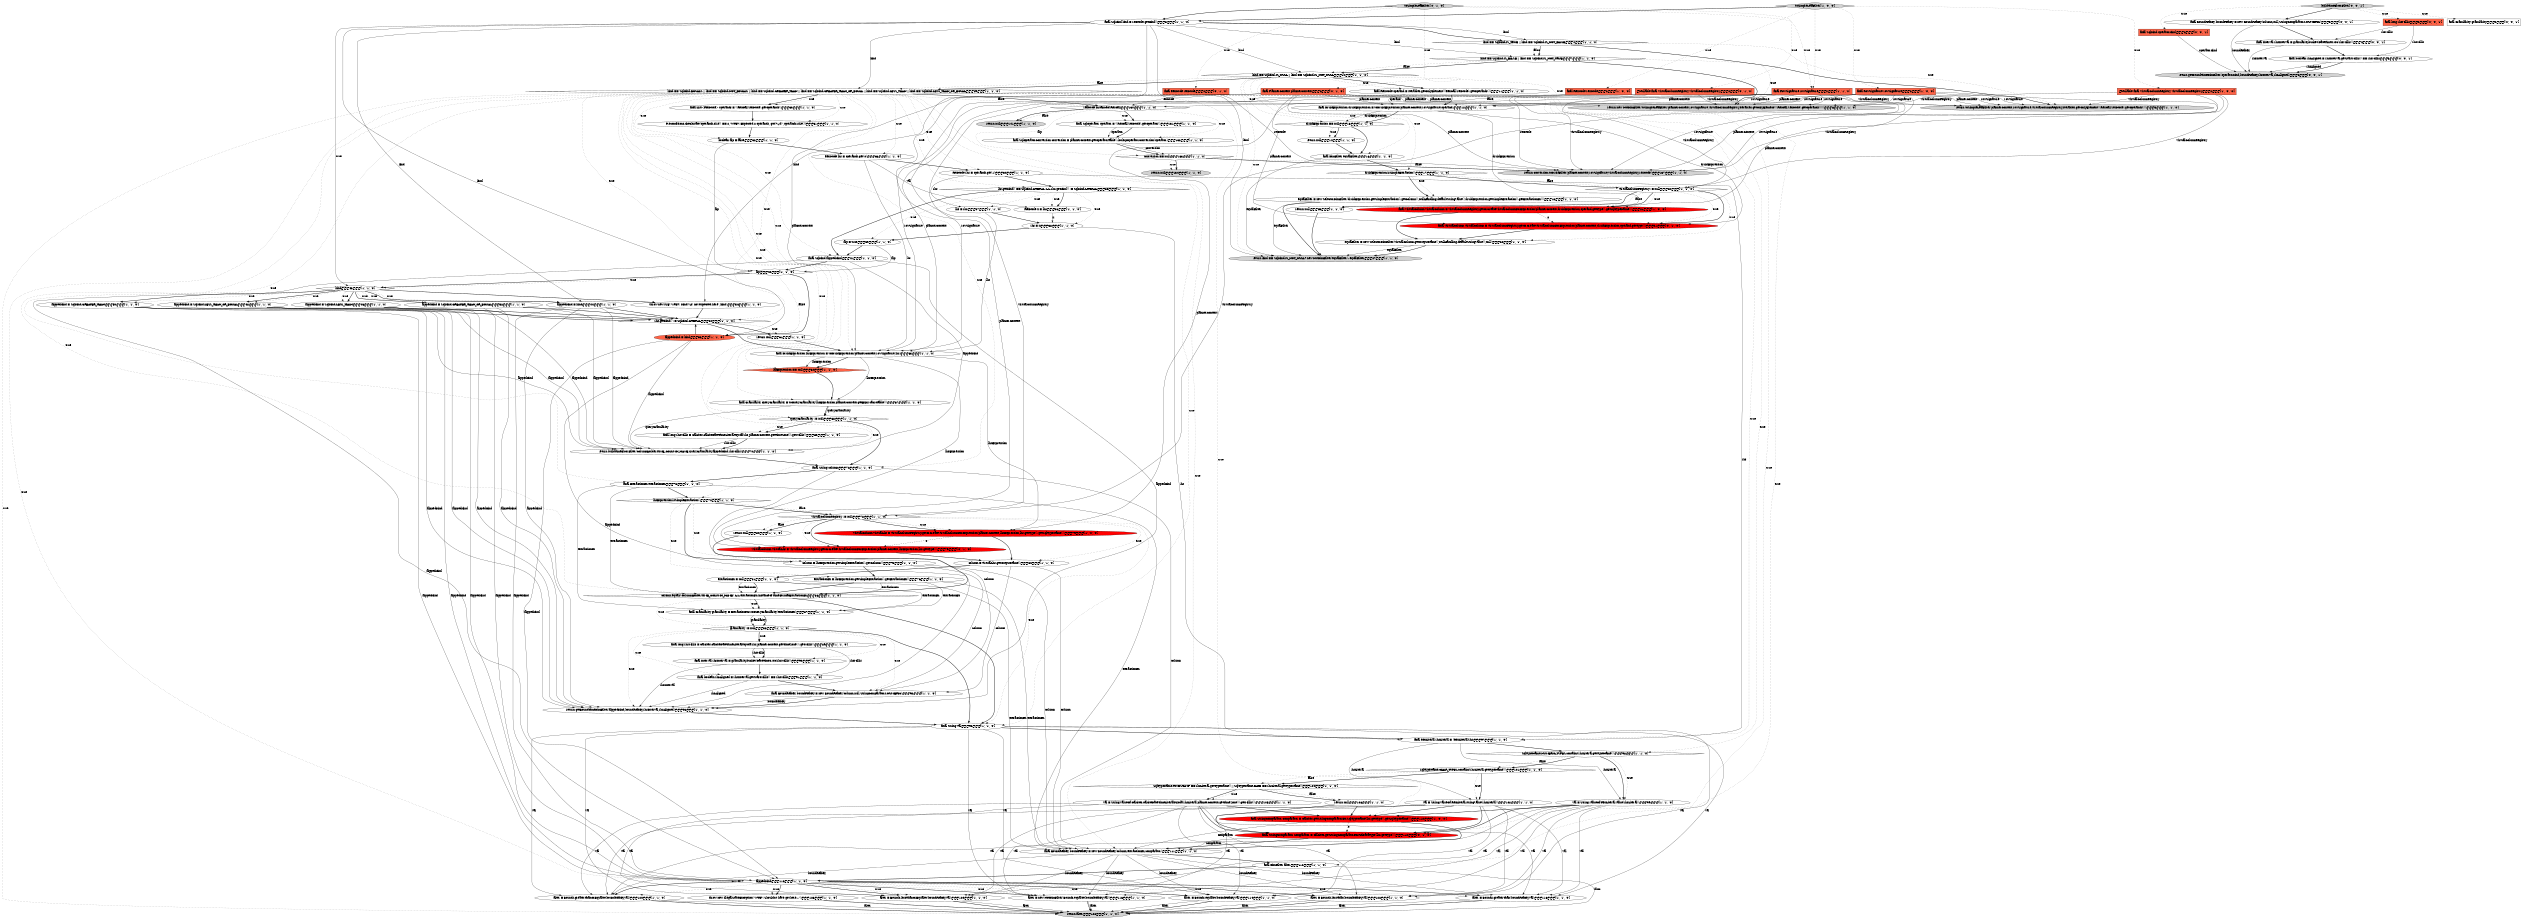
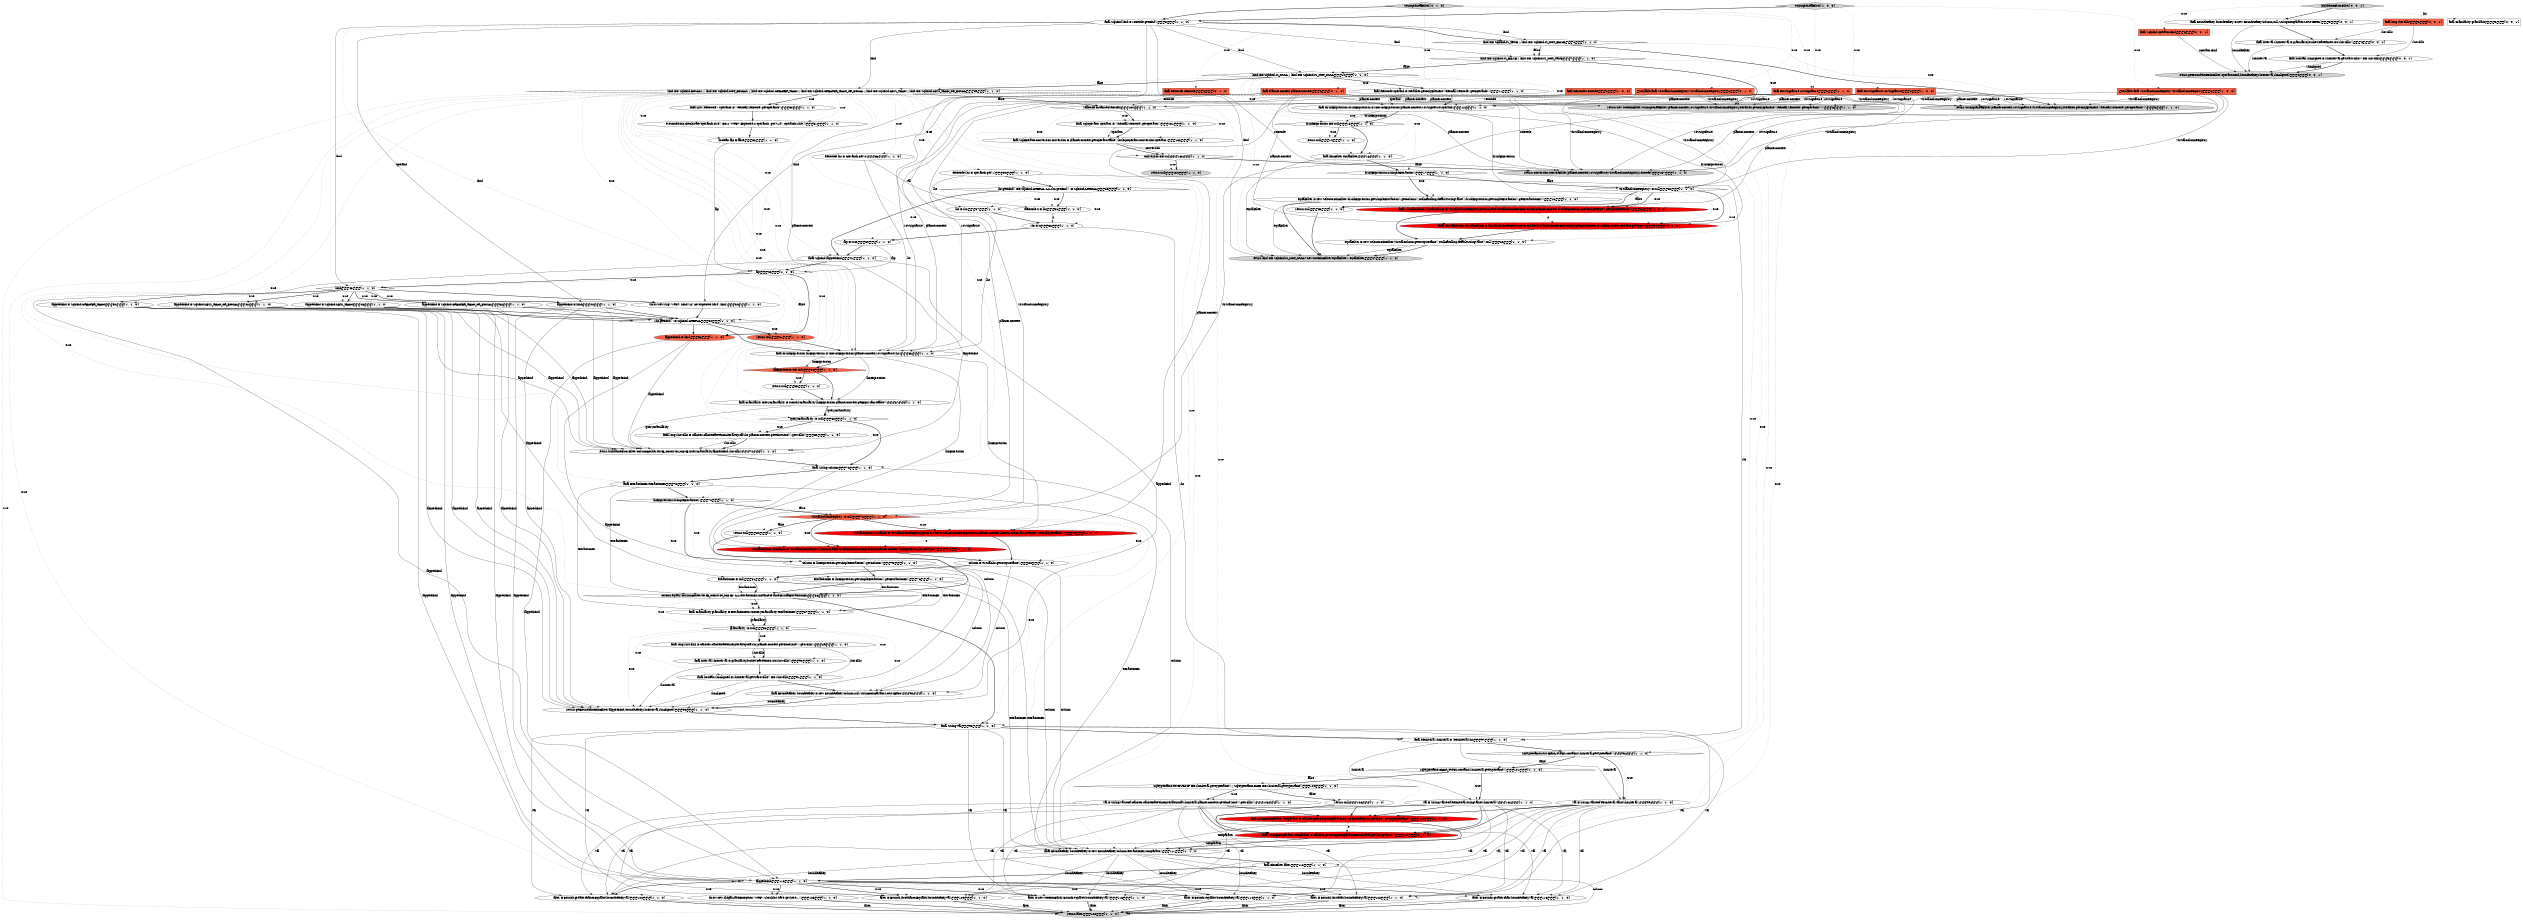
edge "buildTimeFloorFilter['0', '0', '1']" -> "final long rhsMillis@@@2@@@['0', '0', '1']": removed, label "true"
edge "buildTimeFloorFilter['0', '0', '1']" -> "final Granularity granularity@@@2@@@['0', '0', '1']": label "true" -> "lhs"
edge "final SqlKind kind = rexNode.getKind()@@@3@@@['1', '1', '0']" -> "flippedKind = kind@@@58@@@['1', '1', '0']": style solid -> dotted
edge "toSimpleLeafFilter['1', '0', '0']" -> "final RexNode rexNode@@@2@@@['1', '0', '0']": removed, label "true"
edge "final RexNode rexNode@@@2@@@['1', '0', '0']" -> "rexNode instanceof RexCall@@@130@@@['1', '1', '0']": label "false" -> "rexNode"
node "return null@@@141@@@['1', '1', '0']": removed
edge "rexNode instanceof RexCall@@@130@@@['1', '1', '0']" -> "conversion == null@@@133@@@['1', '1', '0']": label "flip" -> "true"
edge "boolean flip = false@@@32@@@['1', '1', '0']" -> "RexNode lhs = operands.get(0)@@@33@@@['1', '1', '0']": removed
edge "return null@@@14@@@['1', '1', '0']" -> "final DimFilter equalFilter@@@16@@@['1', '1', '0']": style bold -> dotted
edge "final SqlKind kind = rexNode.getKind()@@@3@@@['1', '1', '0']" -> "kind@@@43@@@['1', '1', '0']": label "true" -> "kind"
edge "final SqlKind kind = rexNode.getKind()@@@3@@@['1', '1', '0']" -> "flippedKind = kind@@@44@@@['1', '1', '0']": label "kind" -> "operand"
edge "RexNode lhs = operands.get(0)@@@33@@@['1', '1', '0']" -> "RexNode rhs = operands.get(1)@@@34@@@['1', '1', '0']": removed
edge "RexNode rhs = operands.get(1)@@@34@@@['1', '1', '0']" -> "lhs = rhs@@@37@@@['1', '1', '0']": label "rhs" -> "lhs"
edge "flippedKind = kind@@@58@@@['1', '1', '0']" -> "rhs.getKind() != SqlKind.LITERAL@@@60@@@['1', '1', '0']": reversed
node "return null@@@61@@@['1', '1', '0']": fillcolor white -> tomato
node "return null@@@65@@@['1', '1', '0']": added
node "virtualColumnRegistry != null@@@78@@@['1', '1', '0']": fillcolor white -> tomato
edge "flippedKind = SqlKind.LESS_THAN@@@46@@@['1', '1', '0']" -> "flippedKind@@@113@@@['1', '1', '0']": now "flippedKind = SqlKind.LESS_THAN@@@46@@@['1', '1', '0']" -> "extractionFn = null@@@81@@@['1', '1', '0']"
edge "granularity != null@@@88@@@['1', '1', '0']" -> "final String val@@@96@@@['1', '1', '0']": removed
edge "final DimFilter filter@@@112@@@['1', '1', '0']" -> "return filter@@@128@@@['1', '1', '0']": label "filter" -> "column"
